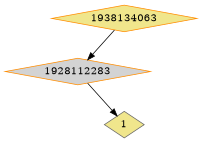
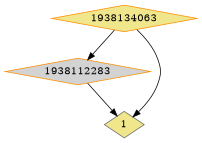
edge "1938134063" -> "1": added
node "1928112283": label "1928112283" -> "1938112283"
